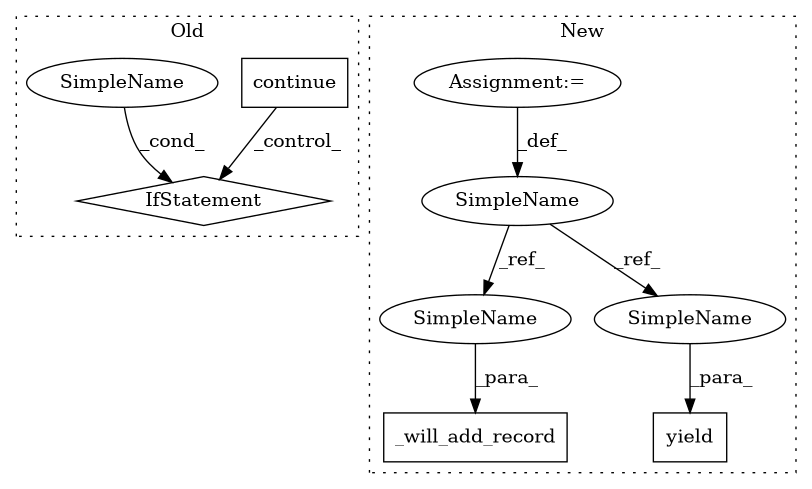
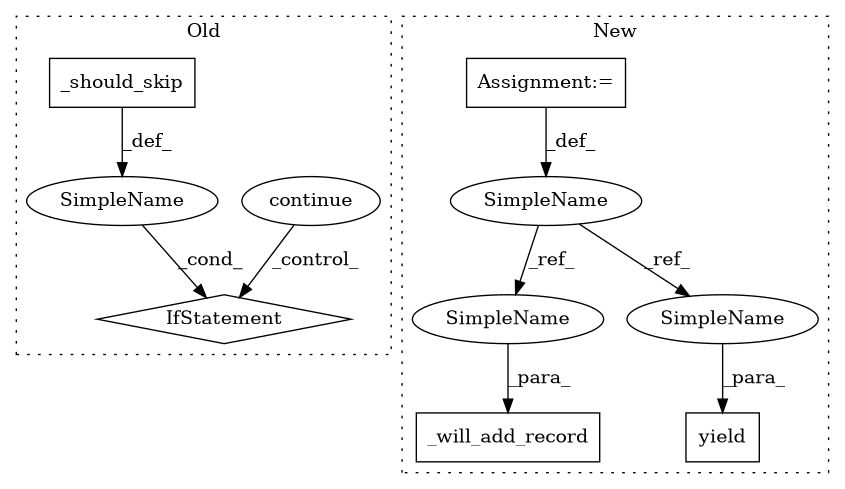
node "_should_skip": added
node "continue": shape box -> ellipse
node "Assignment:=": shape ellipse -> box
